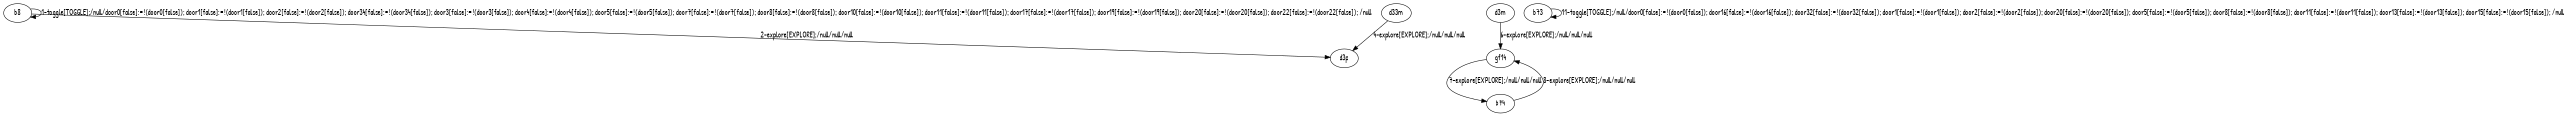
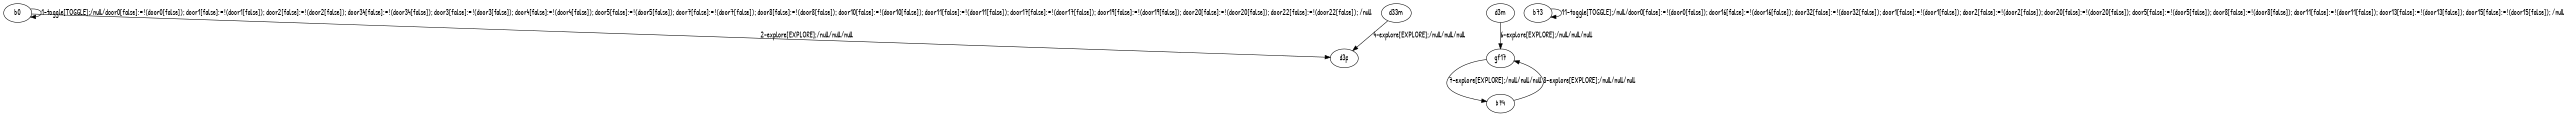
node "b8": label "b8" -> "b0"
node "gf14": label "gf14" -> "gf17"
